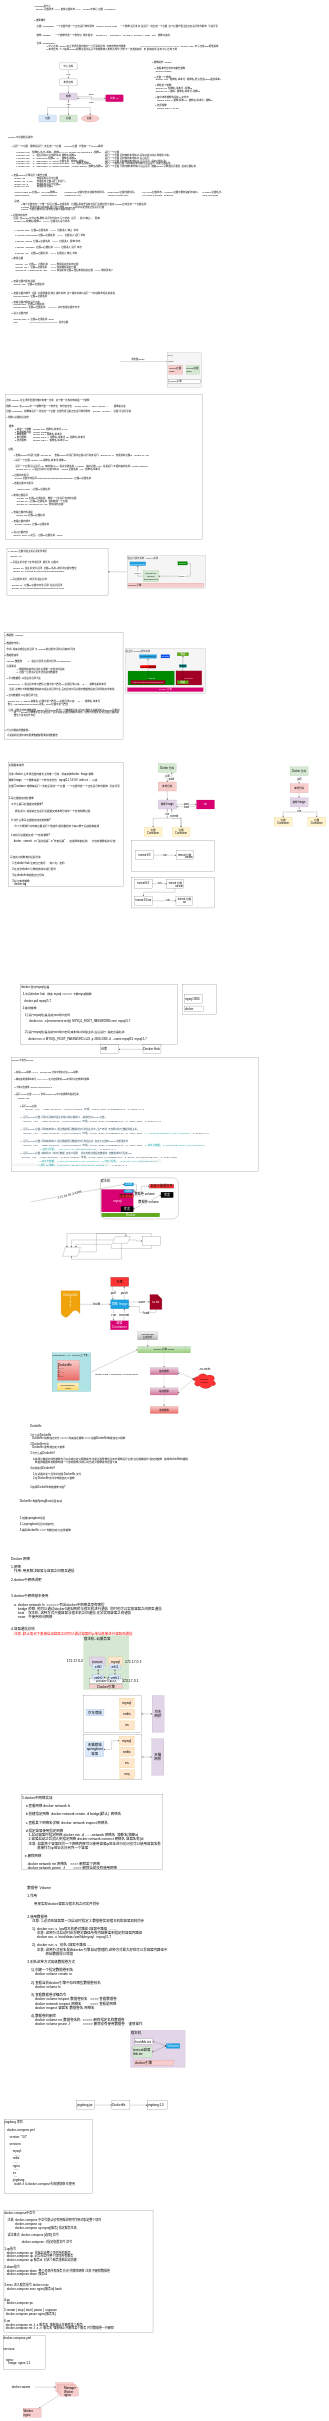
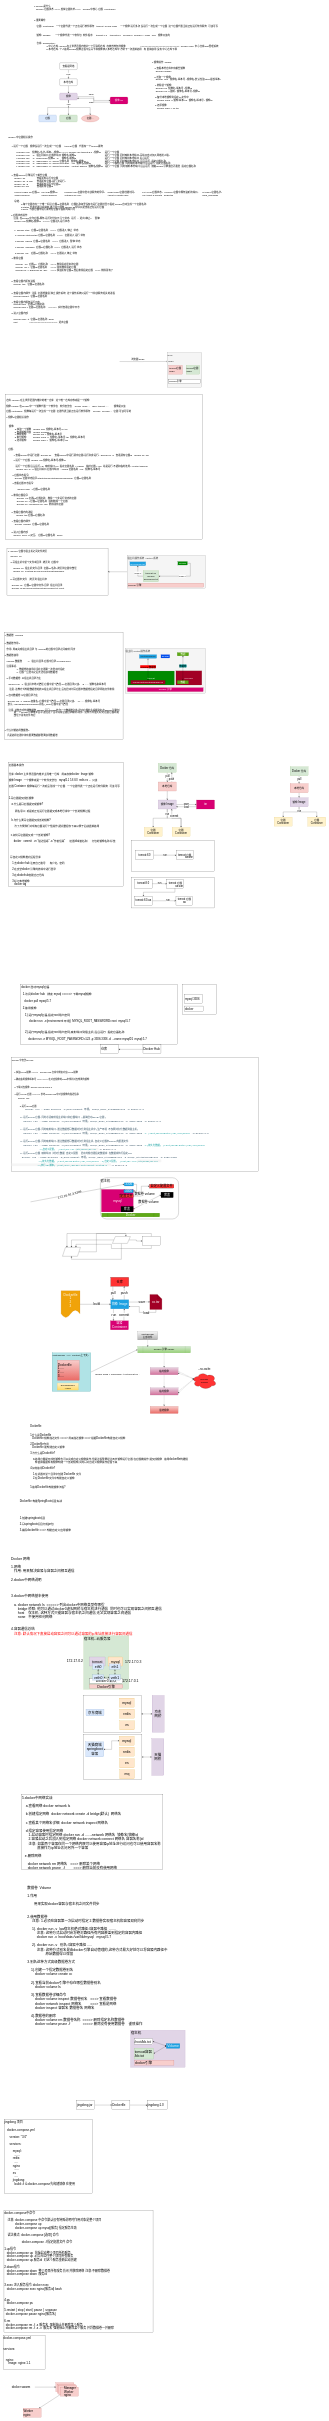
node "中心仓库": label "中心仓库" -> "查看是网络"
node "镜像.tar": moved (115, 98) -> (119, 100)
node "tomcat容器 /bb.txt": moved (143, 2052) -> (144, 2054)
